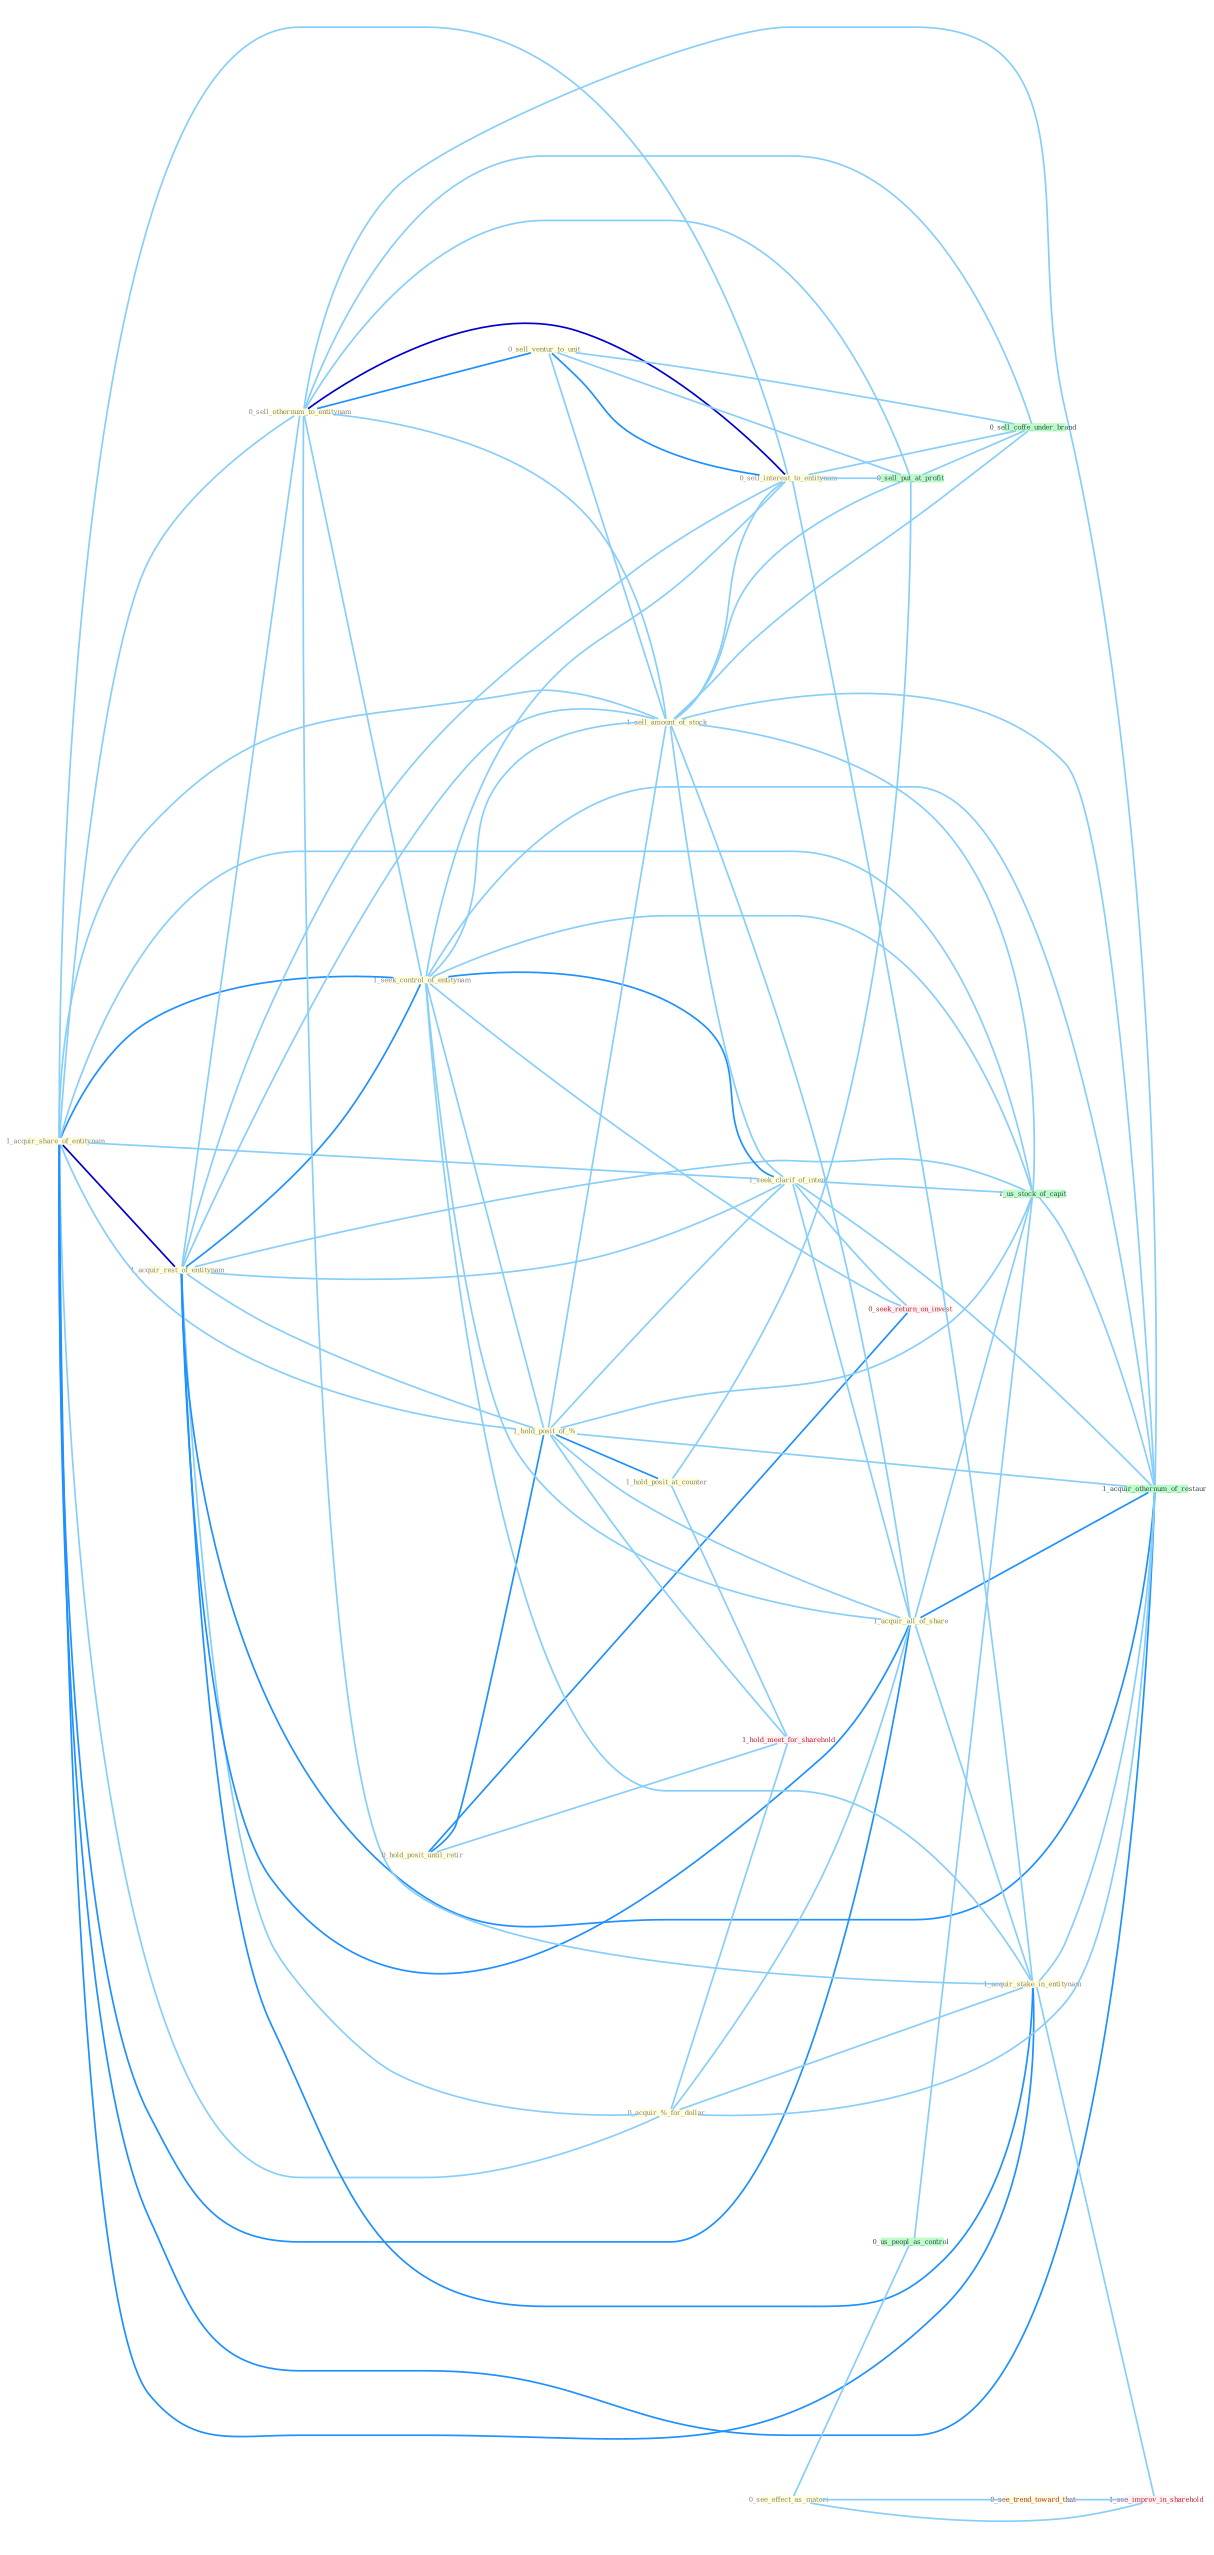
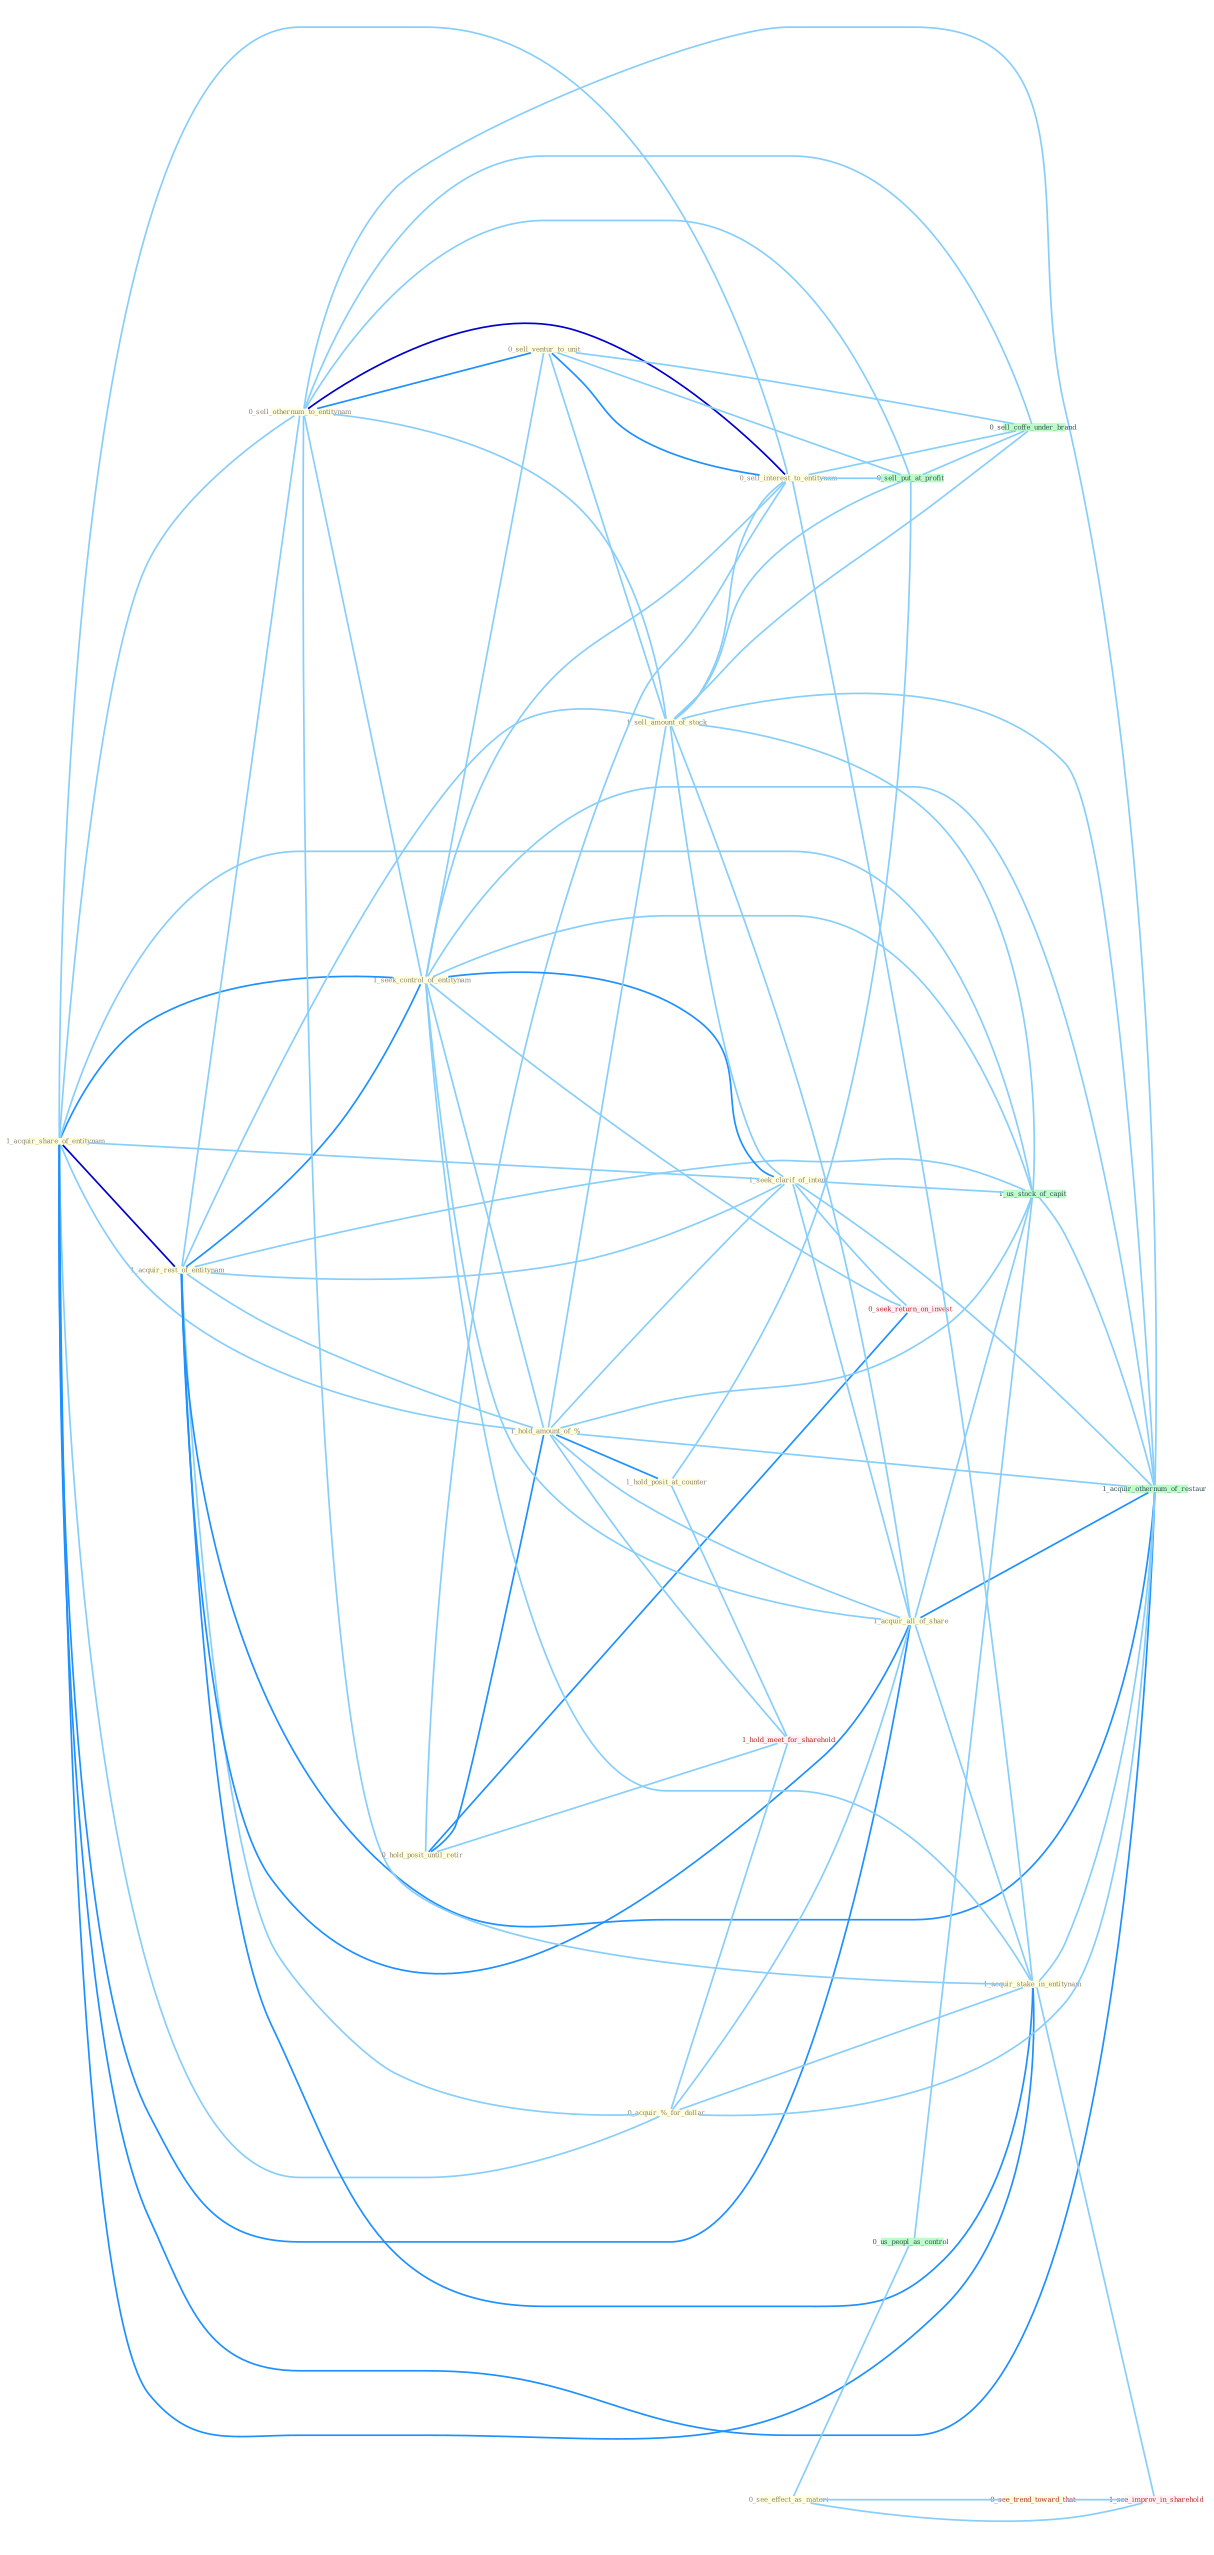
edge "1_sell_amount_of_stock" -- "1_acquir_share_of_entitynam": removed
edge "1_sell_amount_of_stock" -- "1_seek_control_of_entitynam": now "0_sell_ventur_to_unit" -- "1_seek_control_of_entitynam"
edge "0_sell_interest_to_entitynam" -- "1_acquir_rest_of_entitynam": now "0_sell_interest_to_entitynam" -- "0_hold_posit_until_retir"
node "1_hold_posit_of_%": label "1_hold_posit_of_%" -> "1_hold_amount_of_%"
